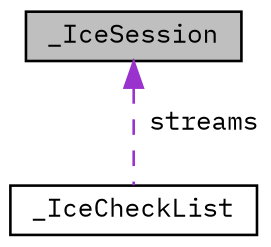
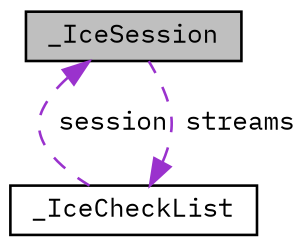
edge "_IceSession" -> "_IceCheckList": added, label "streams"
edge "_IceCheckList" -> "_IceSession": label " streams" -> " session"
